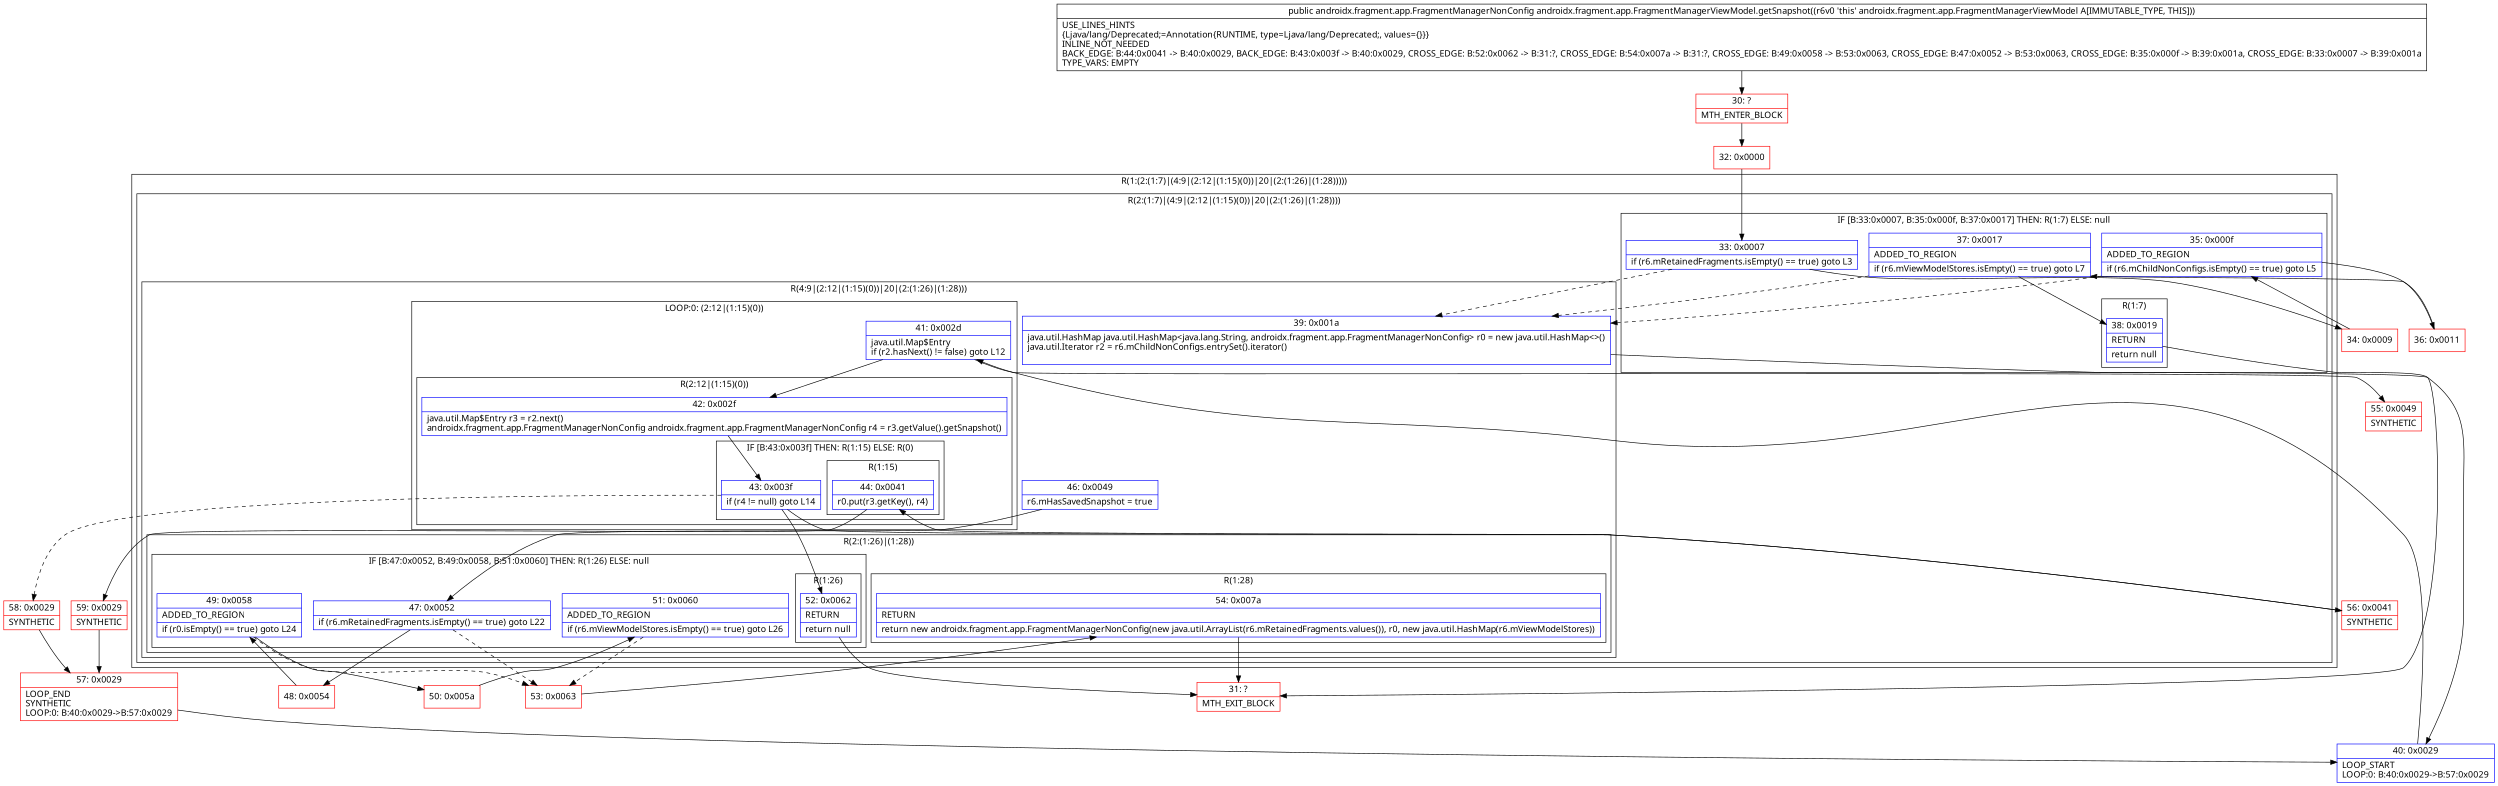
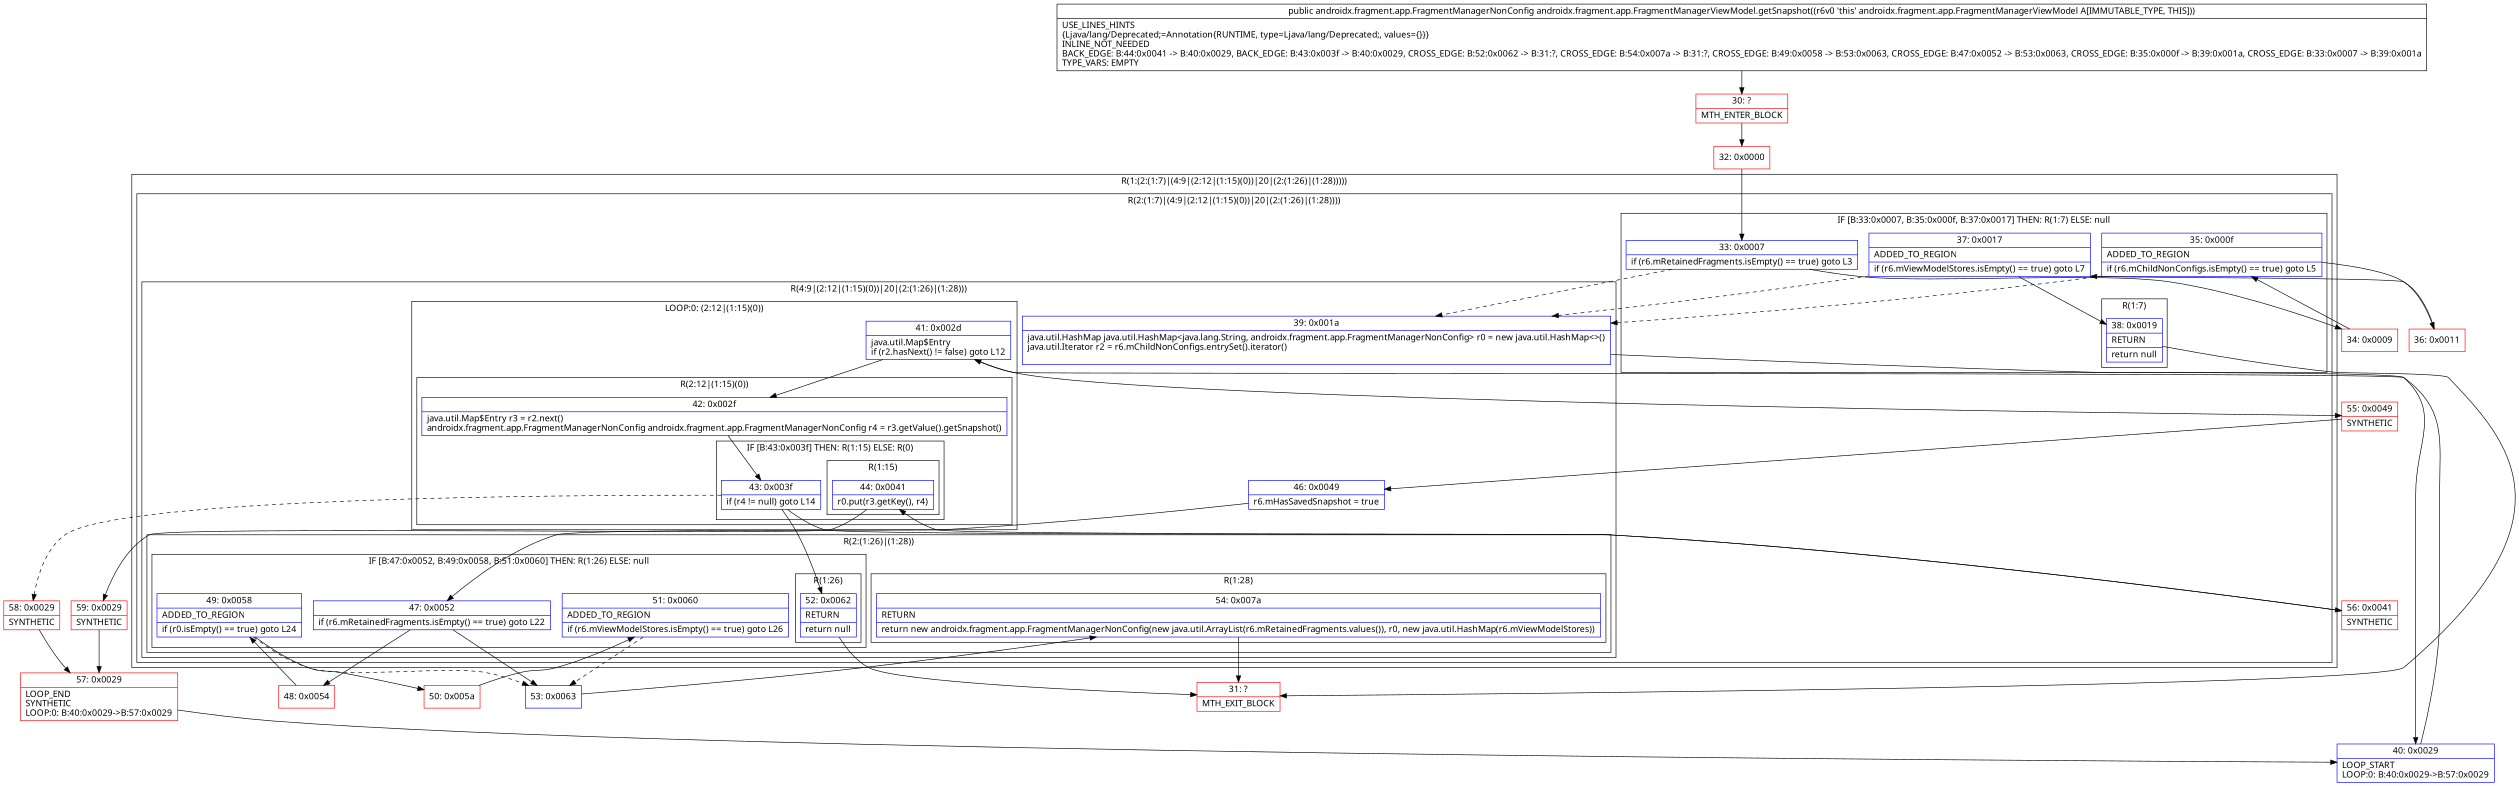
edge "55: 0x0049" -> "46: 0x0049": added
edge "47: 0x0052" -> "53: 0x0063": style dashed -> solid
node "53: 0x0063": color red -> blue
